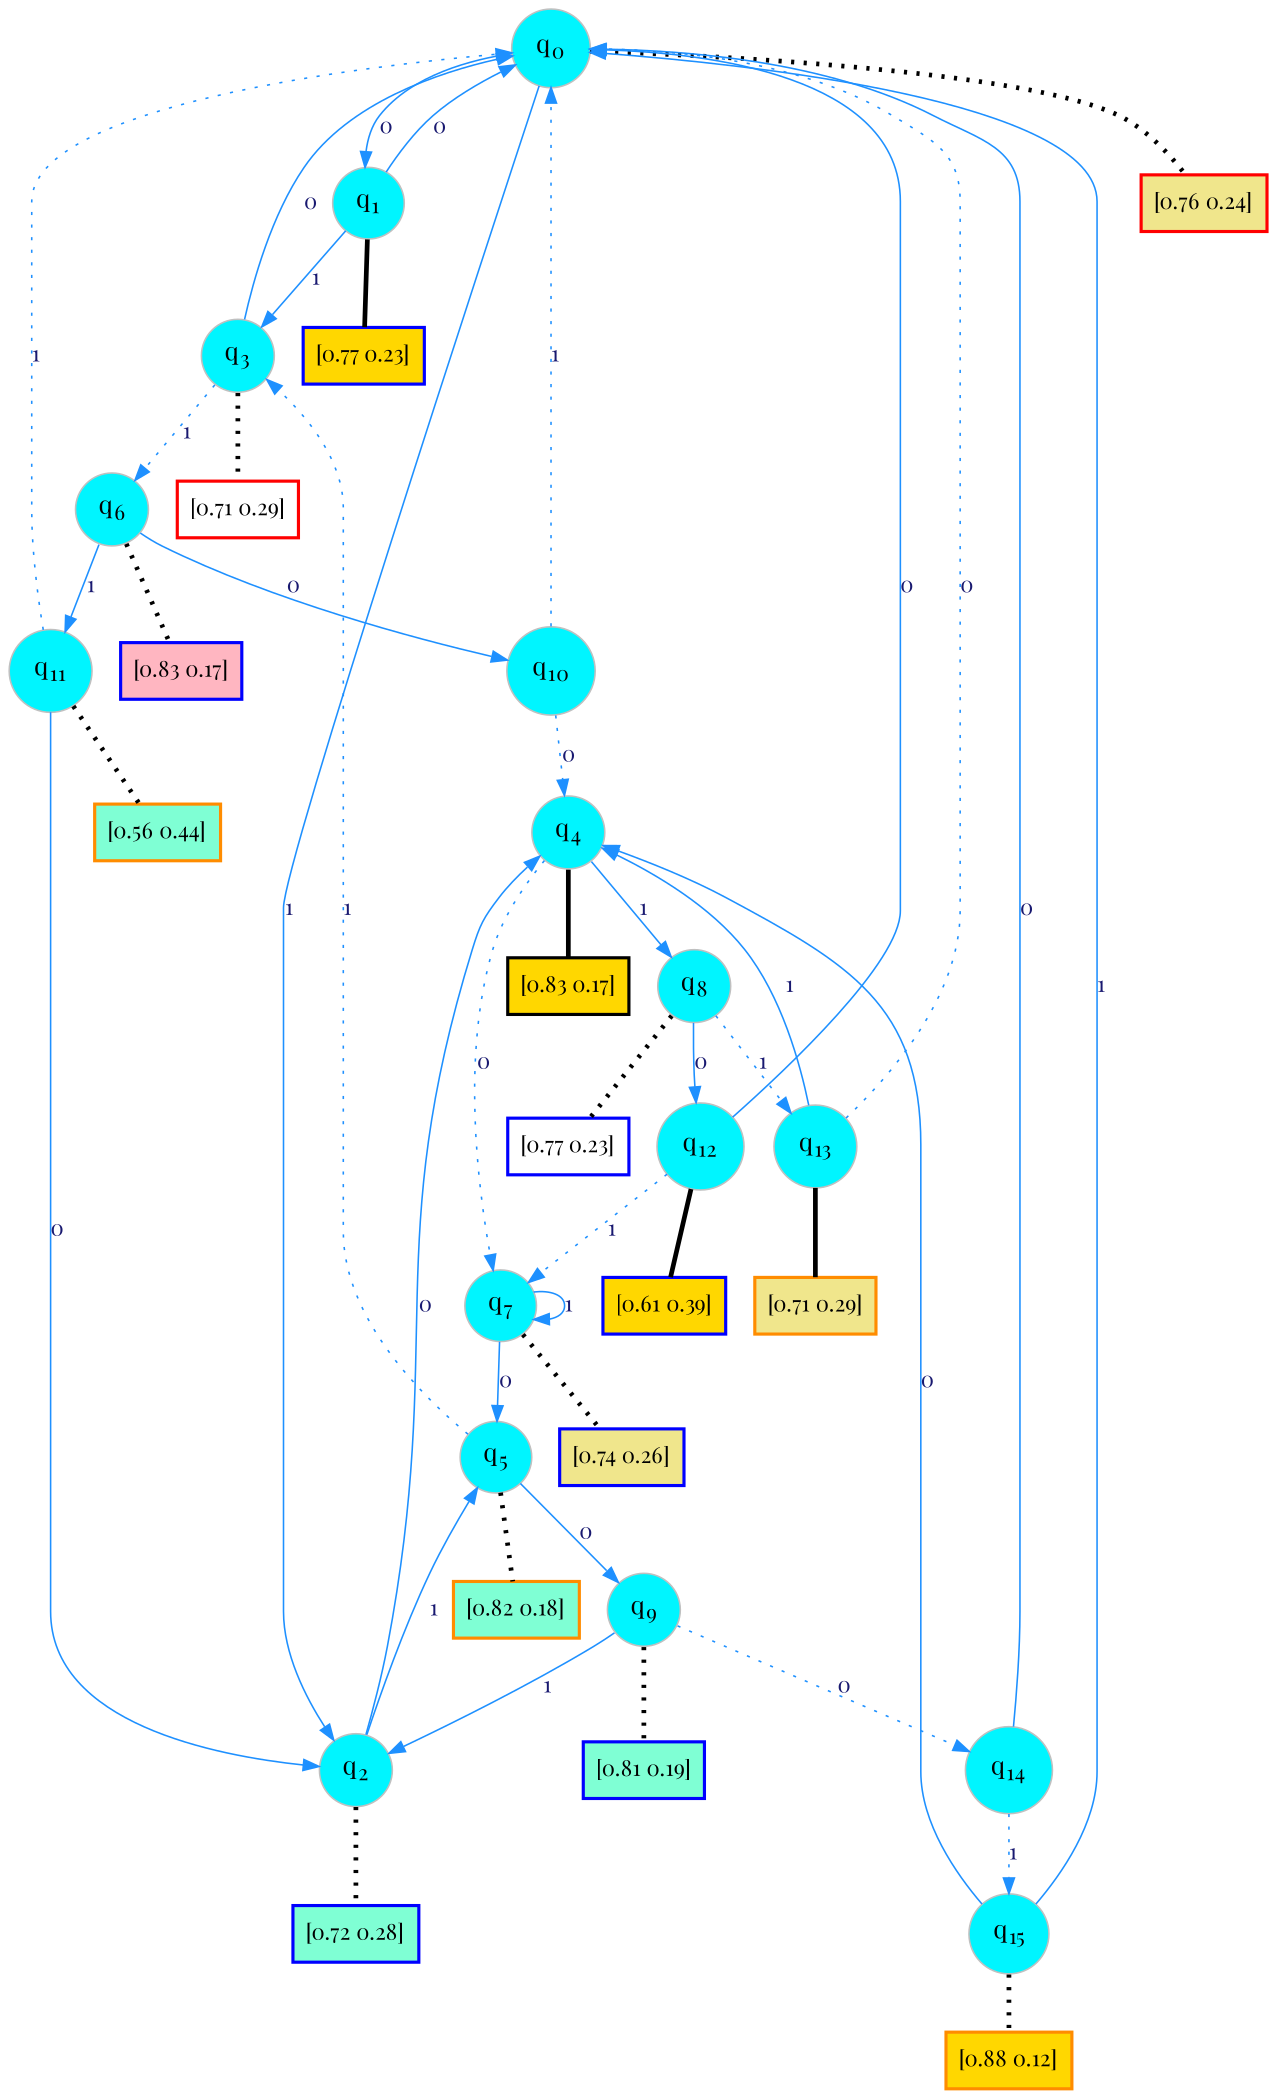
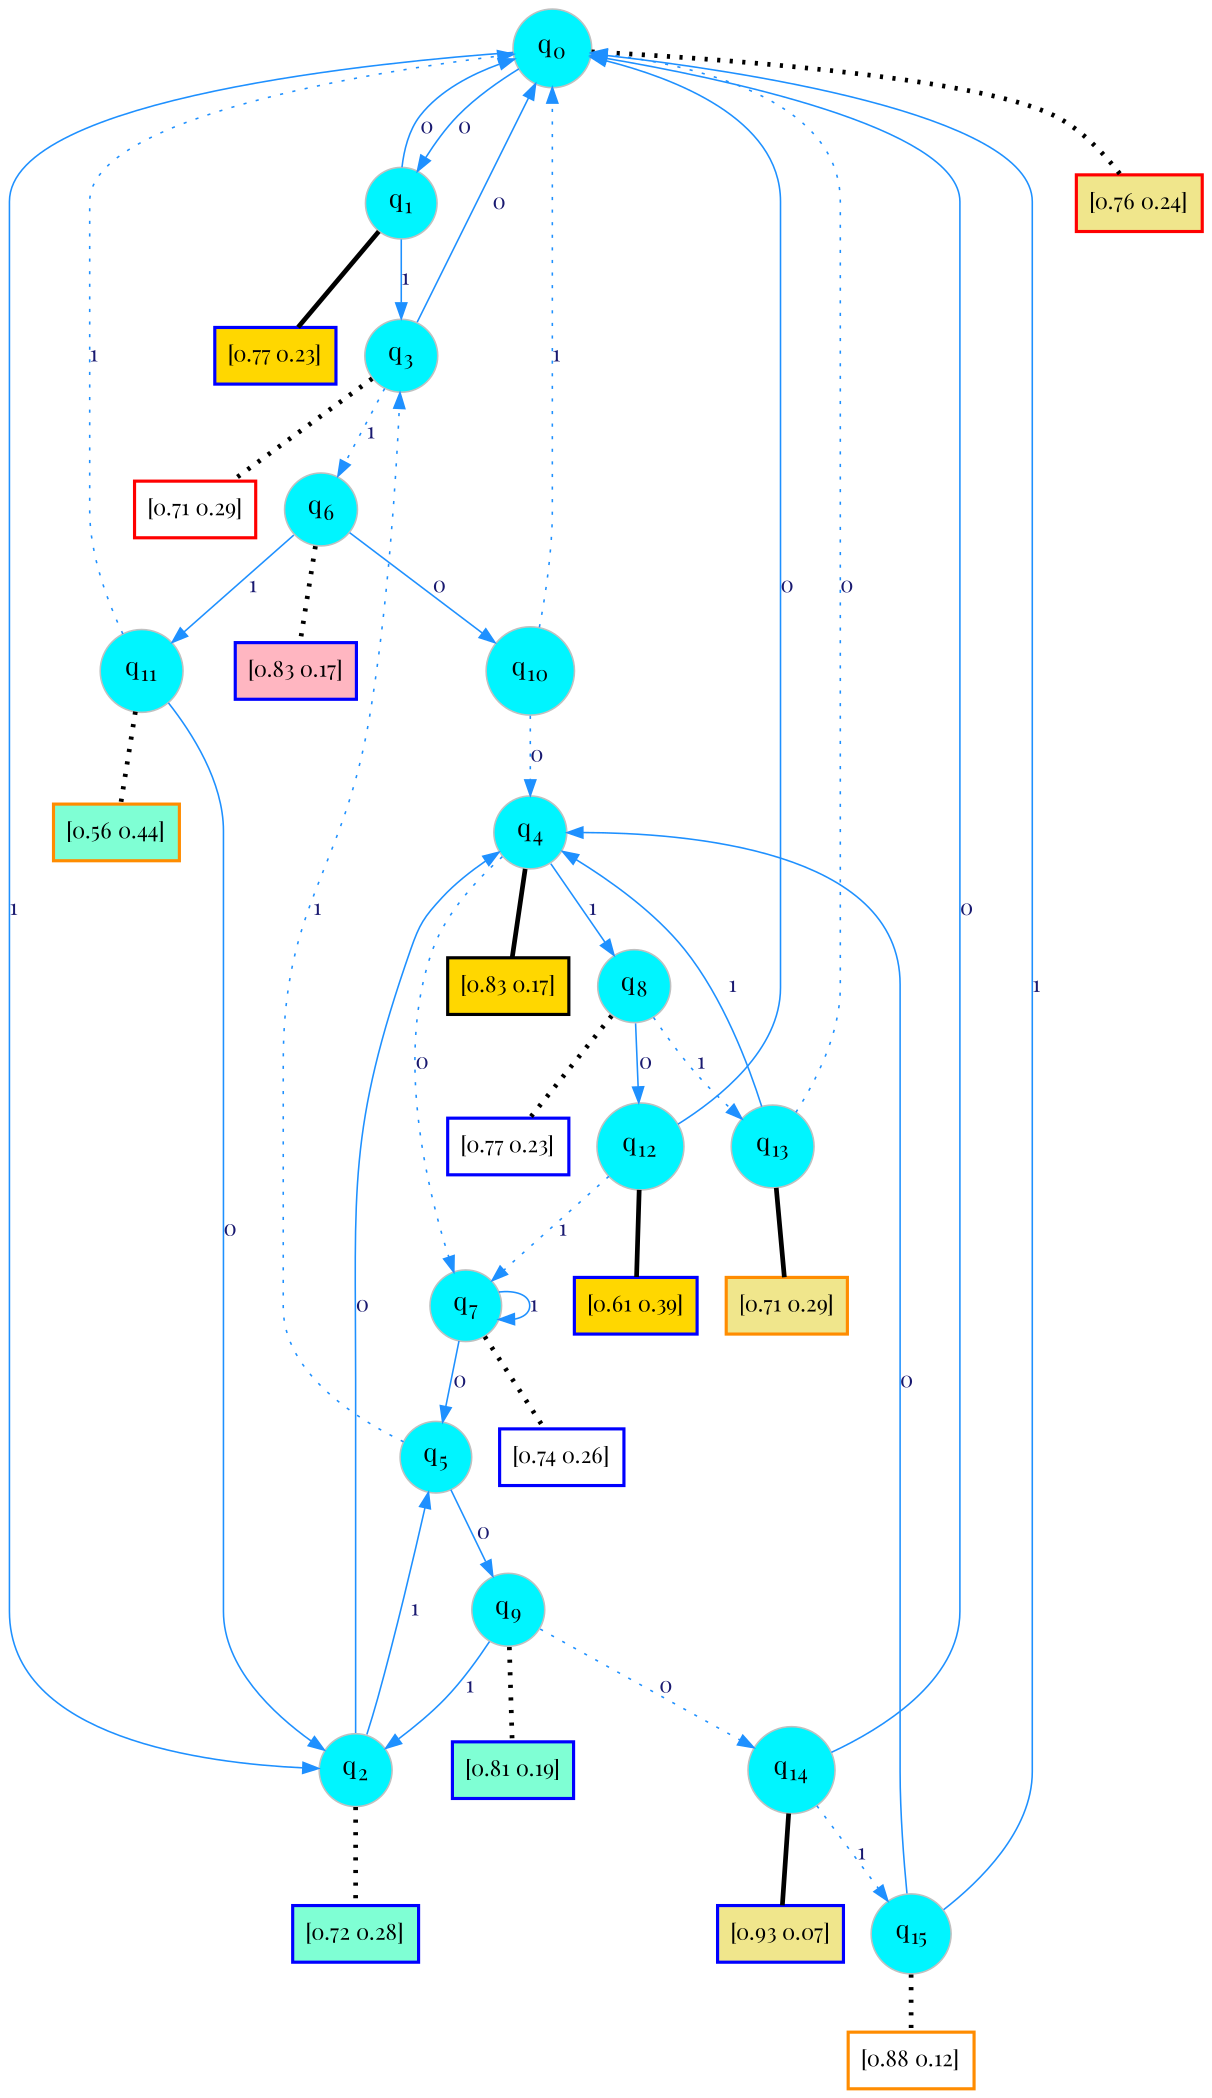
node "[0.74 0.26]": fillcolor khaki -> white
node "[0.82 0.18]": removed
node "[0.93 0.07]": added
node "[0.88 0.12]": fillcolor gold -> white
